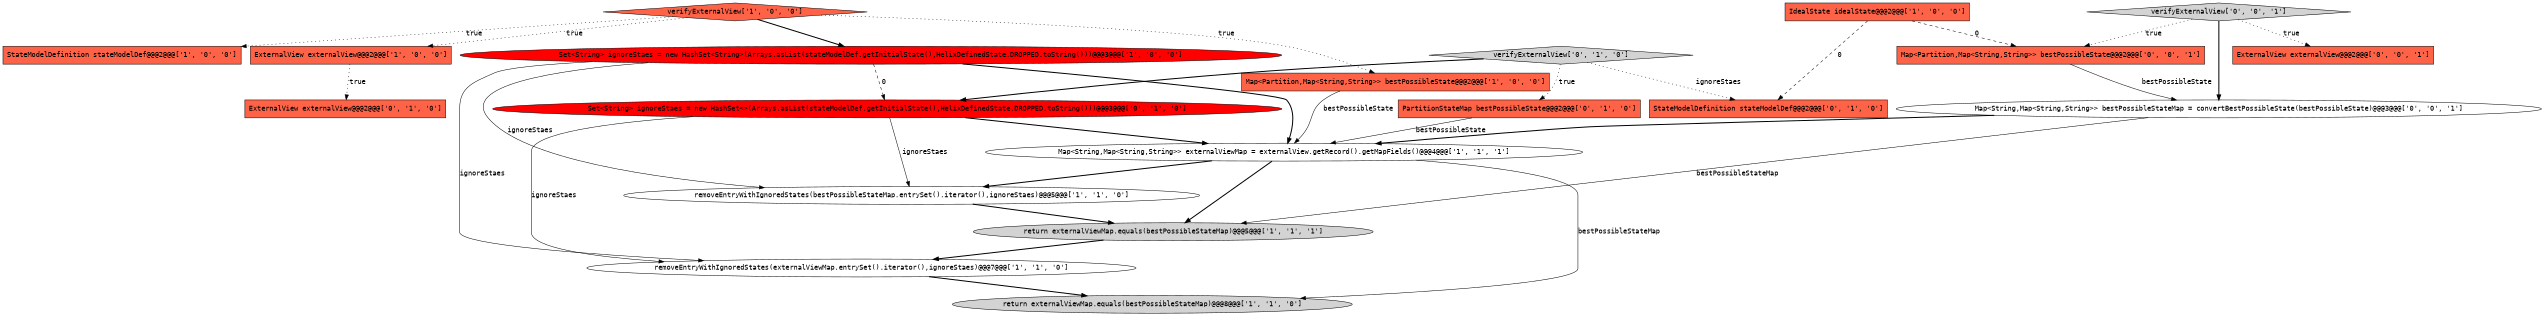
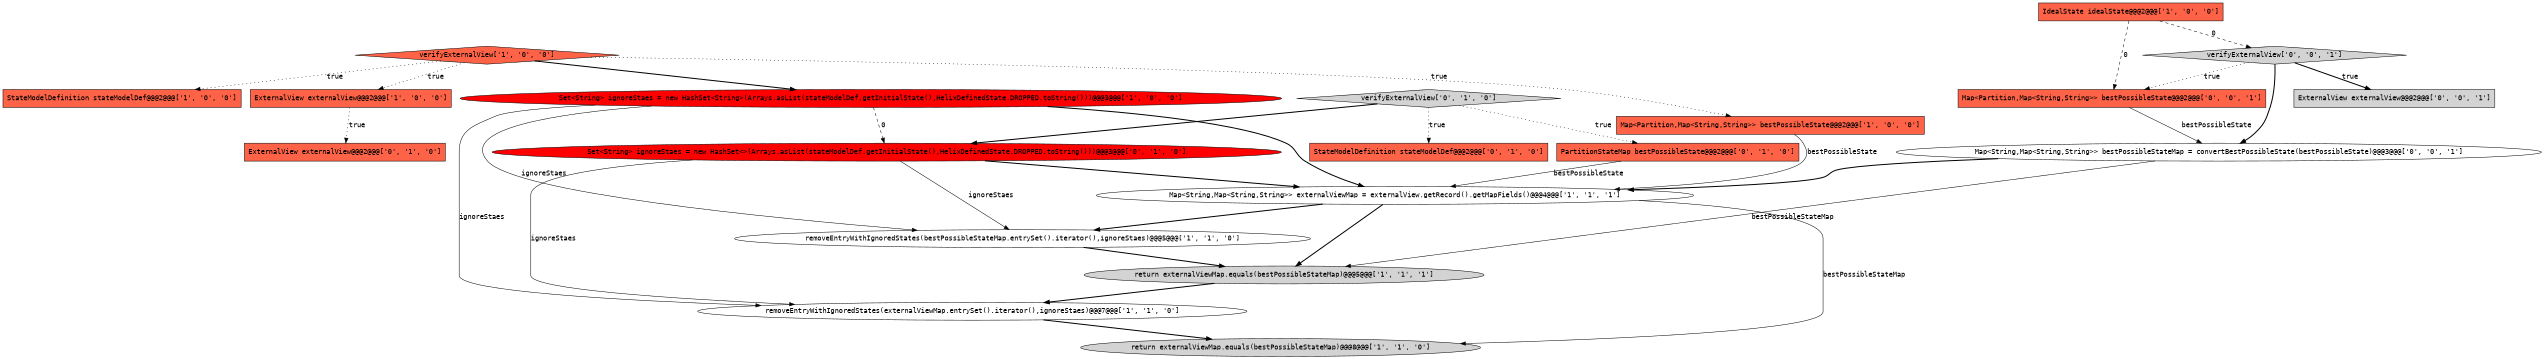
edge "verifyExternalView['0', '0', '1']" -> "ExternalView externalView@@@2@@@['0', '0', '1']": style dotted -> bold
node "ExternalView externalView@@@2@@@['0', '0', '1']": fillcolor tomato -> lightgray
edge "IdealState idealState@@@2@@@['1', '0', '0']" -> "StateModelDefinition stateModelDef@@@2@@@['0', '1', '0']": now "IdealState idealState@@@2@@@['1', '0', '0']" -> "verifyExternalView['0', '0', '1']"
edge "verifyExternalView['0', '1', '0']" -> "StateModelDefinition stateModelDef@@@2@@@['0', '1', '0']": label "ignoreStaes" -> "true"
